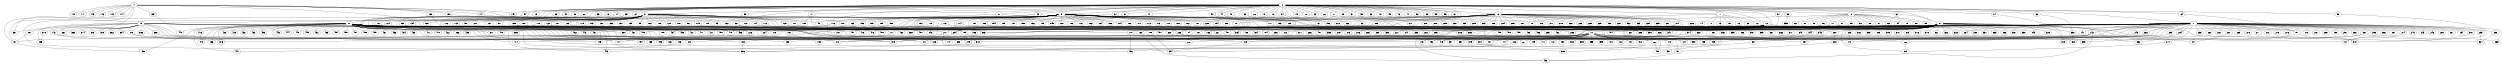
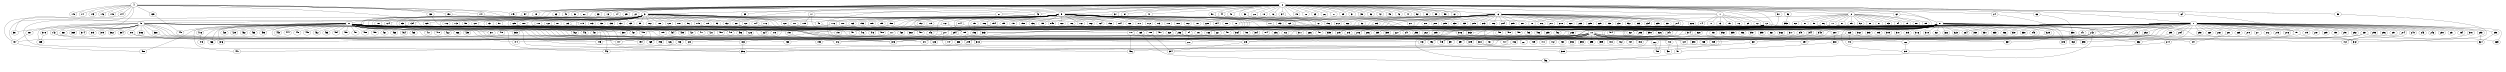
node "334": added
